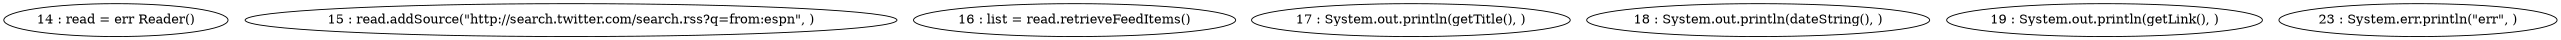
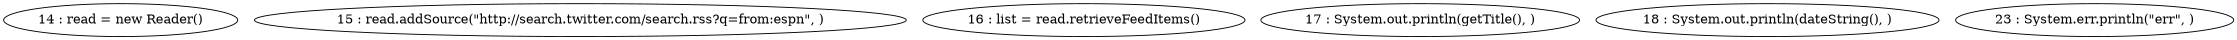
node "14 : read = err Reader()": label "14 : read = err Reader()" -> "14 : read = new Reader()"
node "19 : System.out.println(getLink(), )": removed
